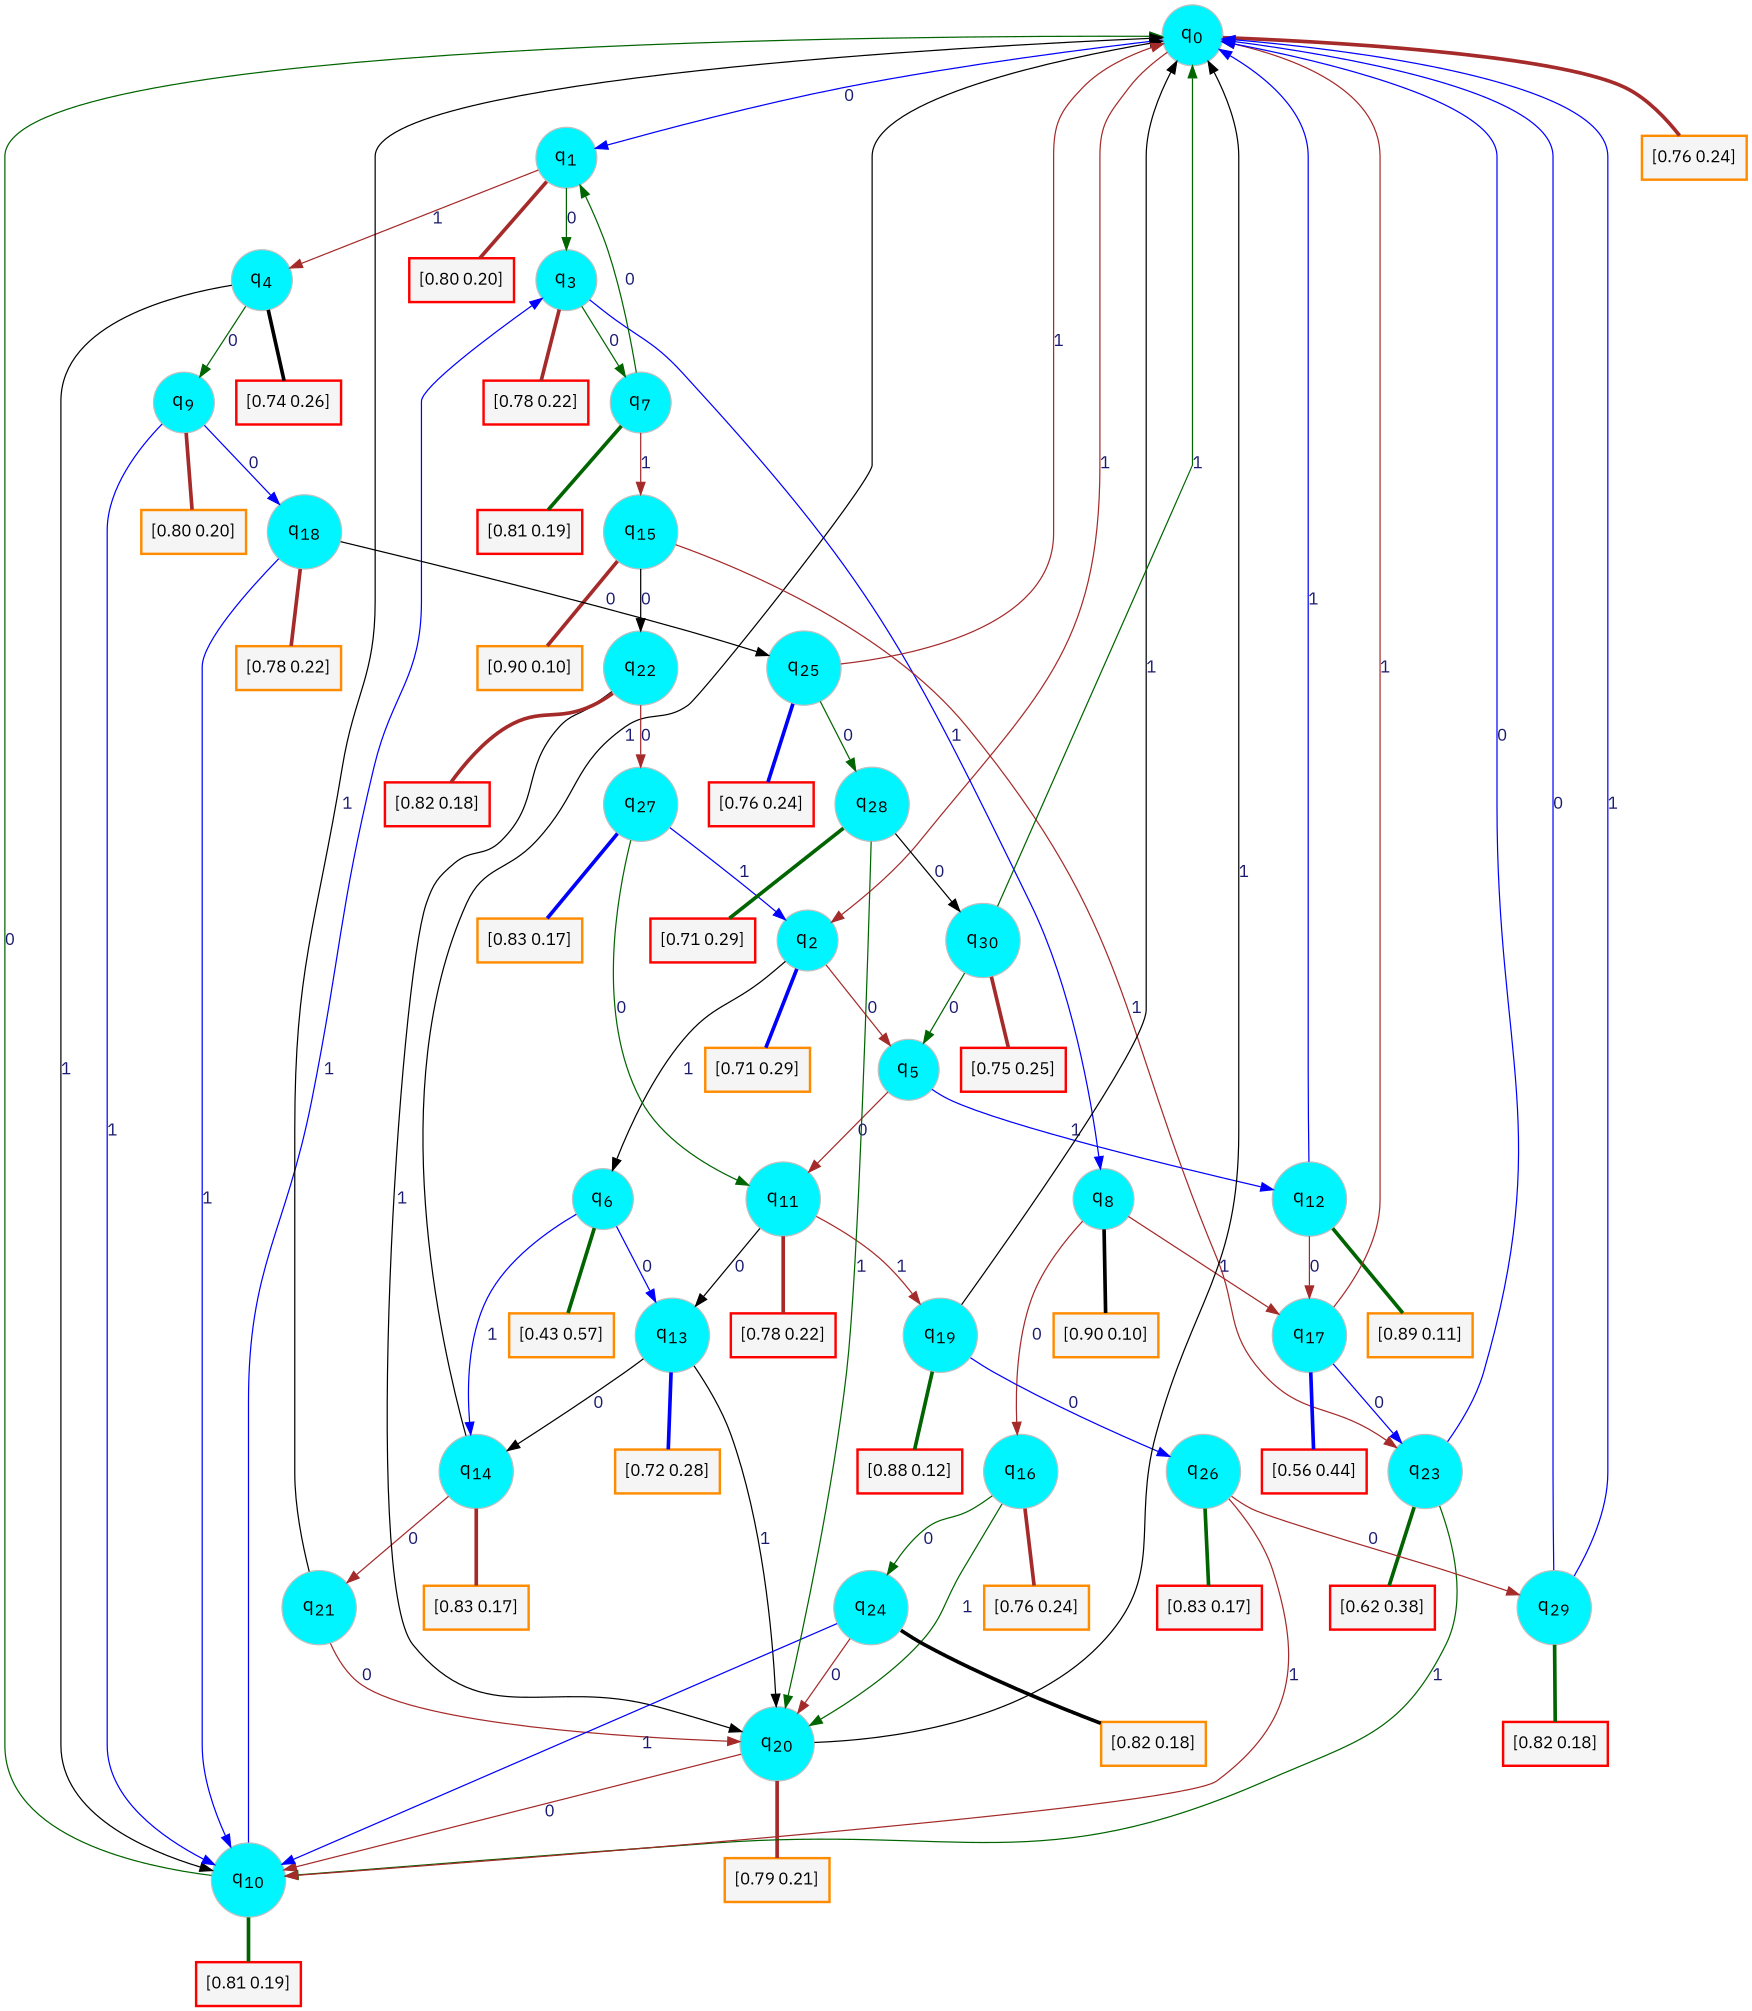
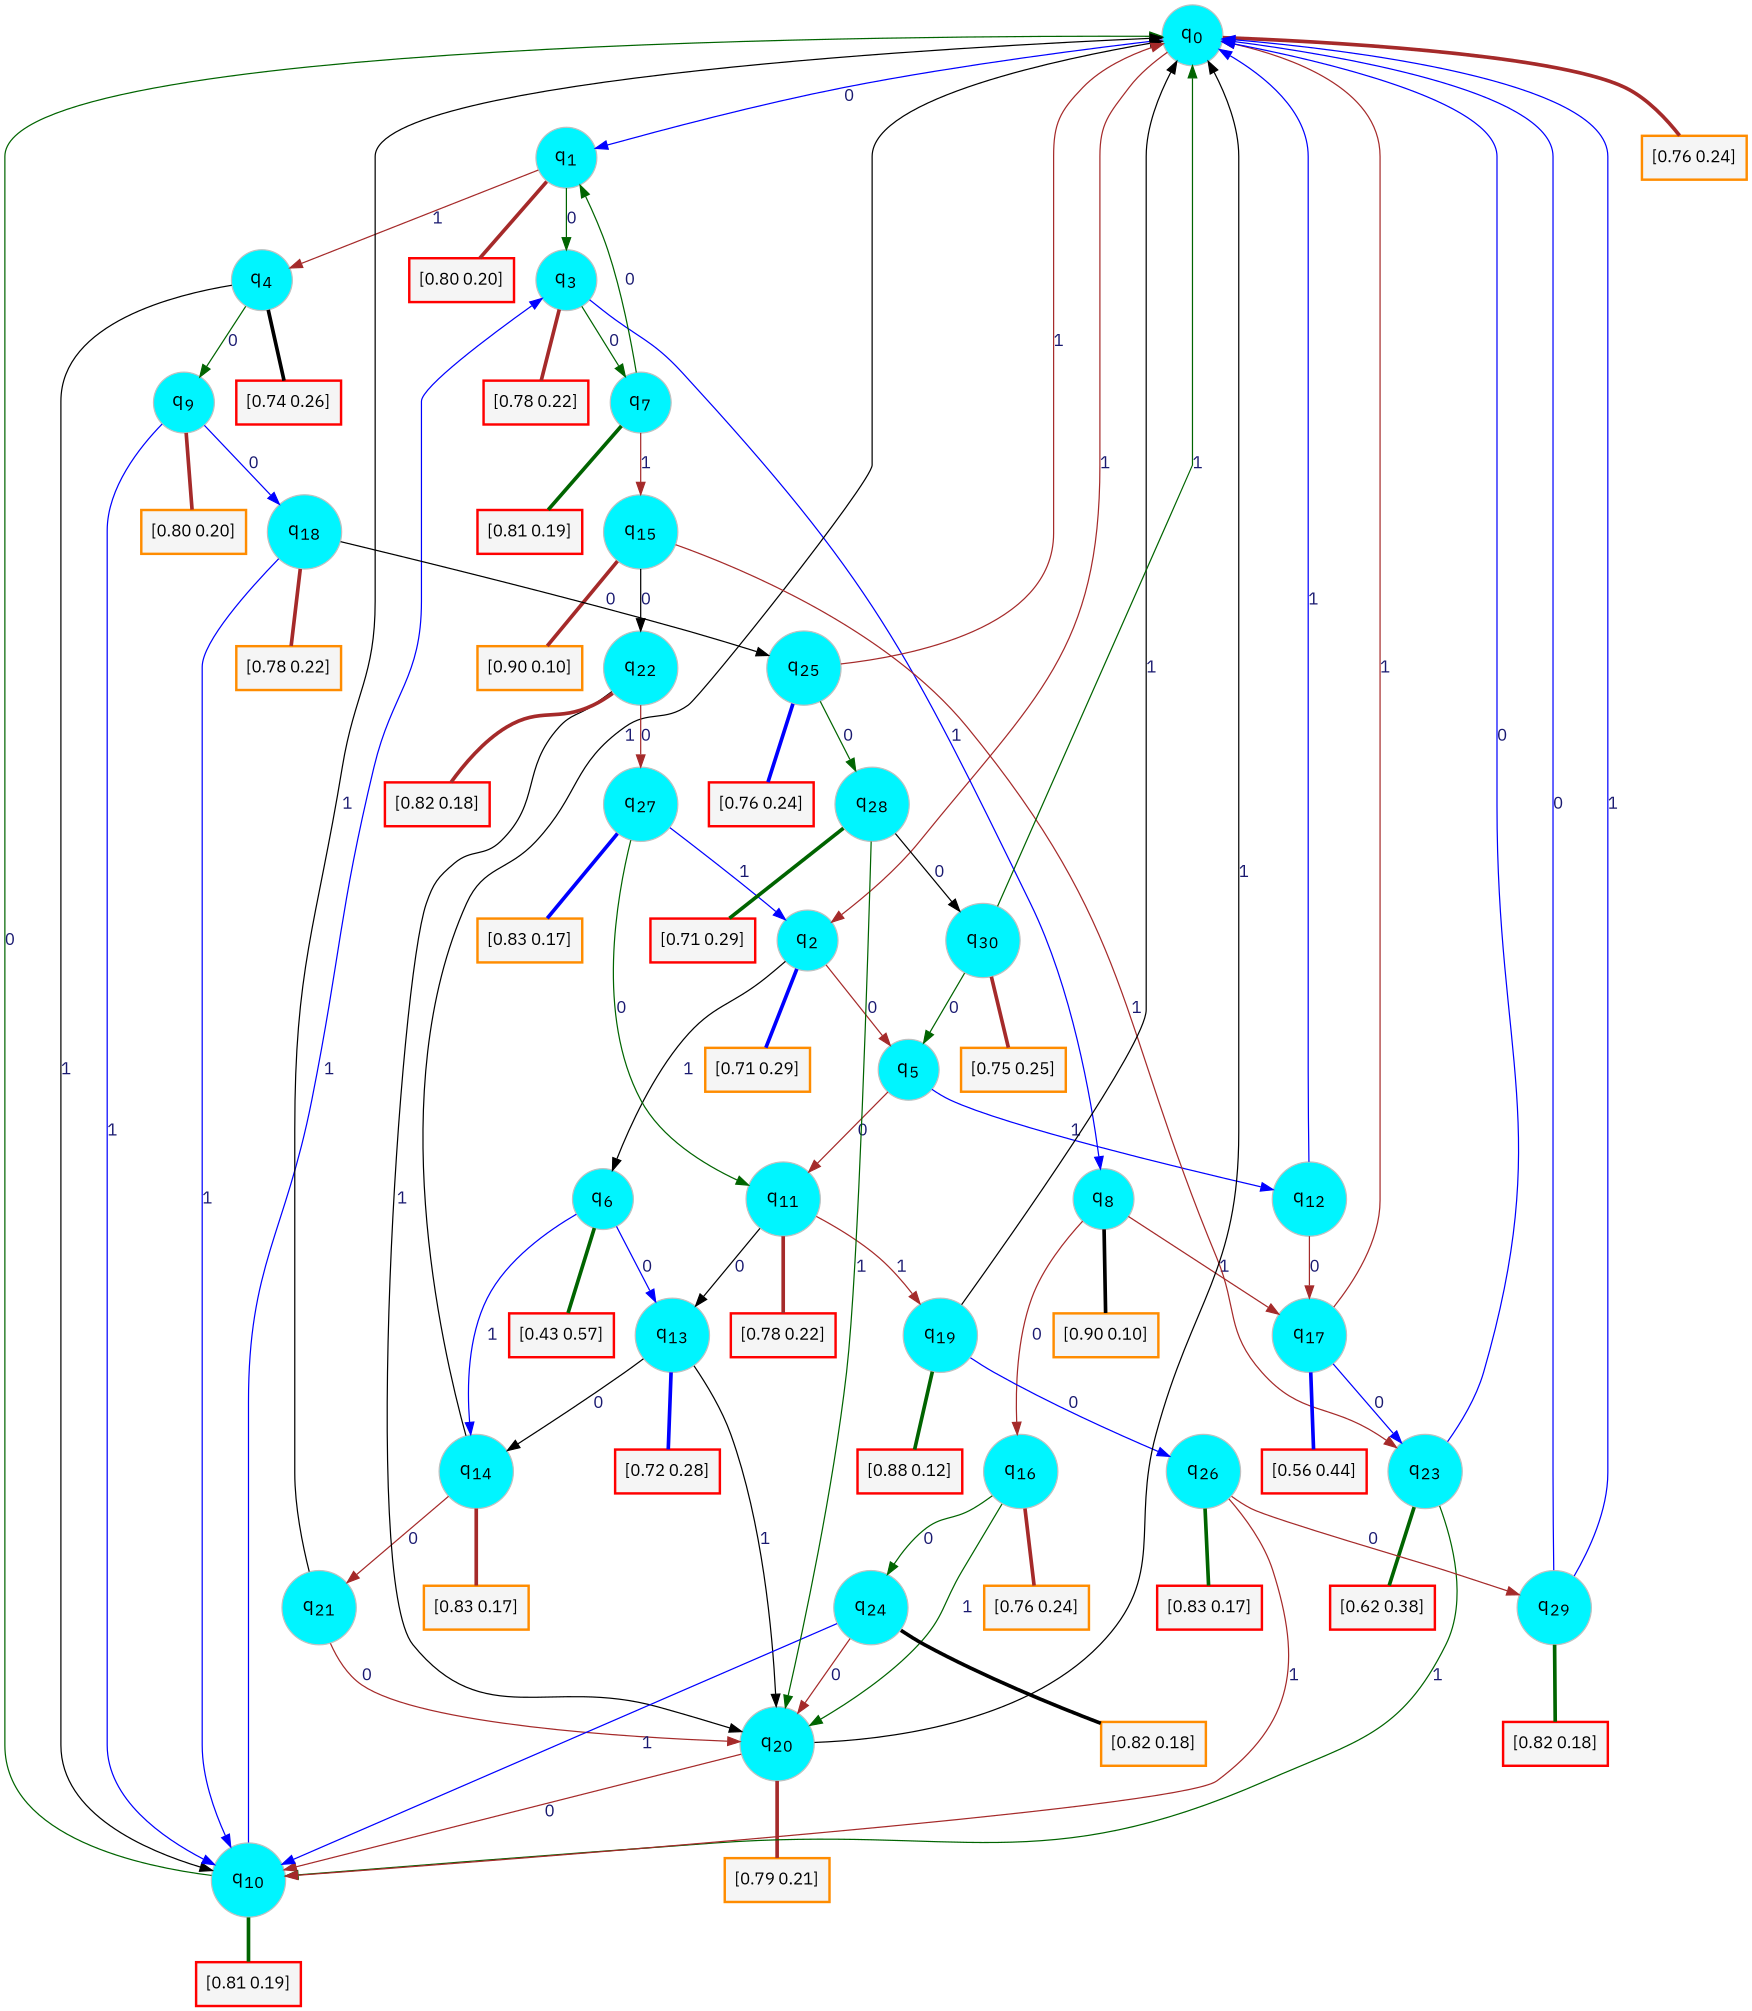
node "[0.75 0.25]": color red -> darkorange
node "[0.43 0.57]": color darkorange -> red
node "[0.89 0.11]": removed
node "[0.72 0.28]": color darkorange -> red
